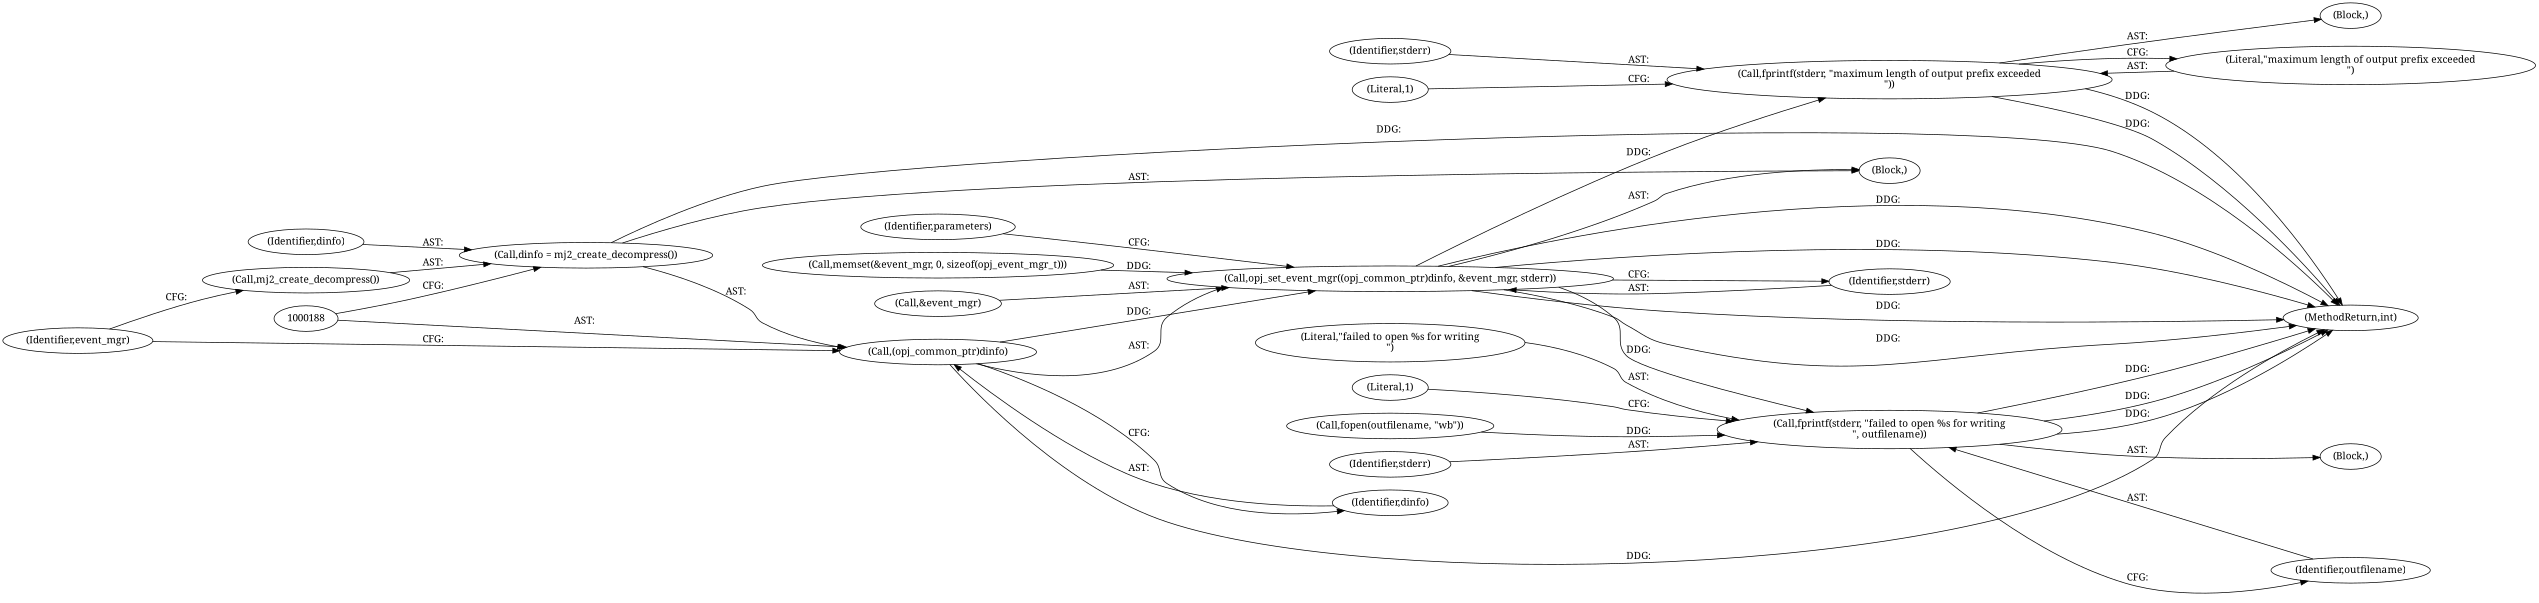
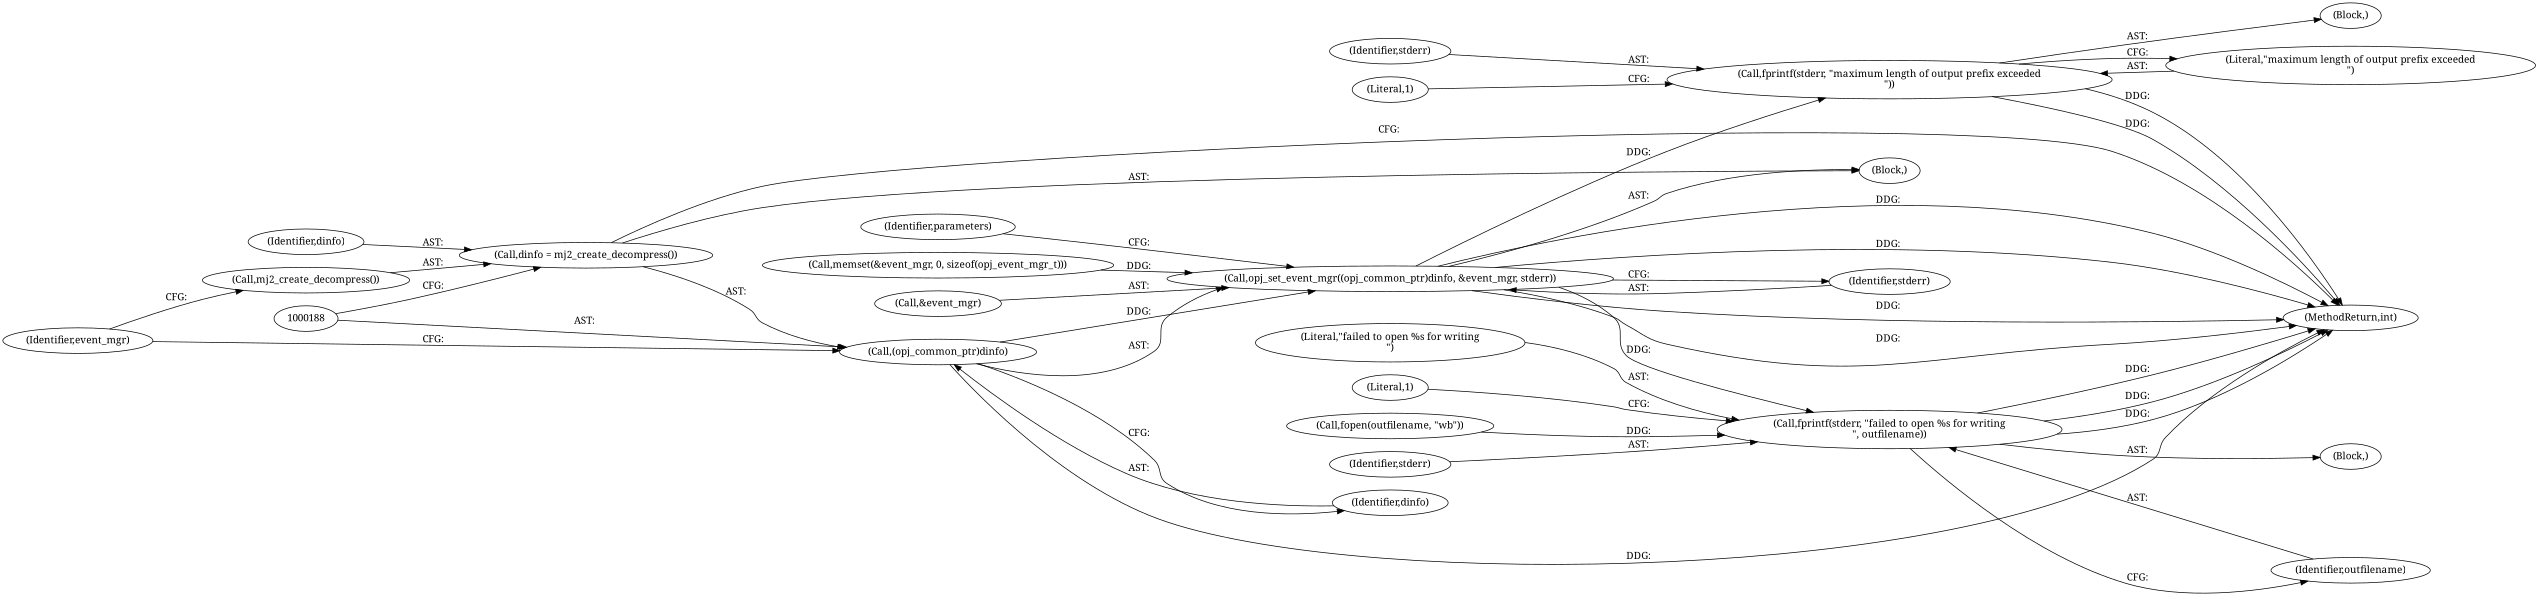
edge "(Call,dinfo = mj2_create_decompress())" -> "(MethodReturn,int)": label "DDG: " -> "CFG: "
